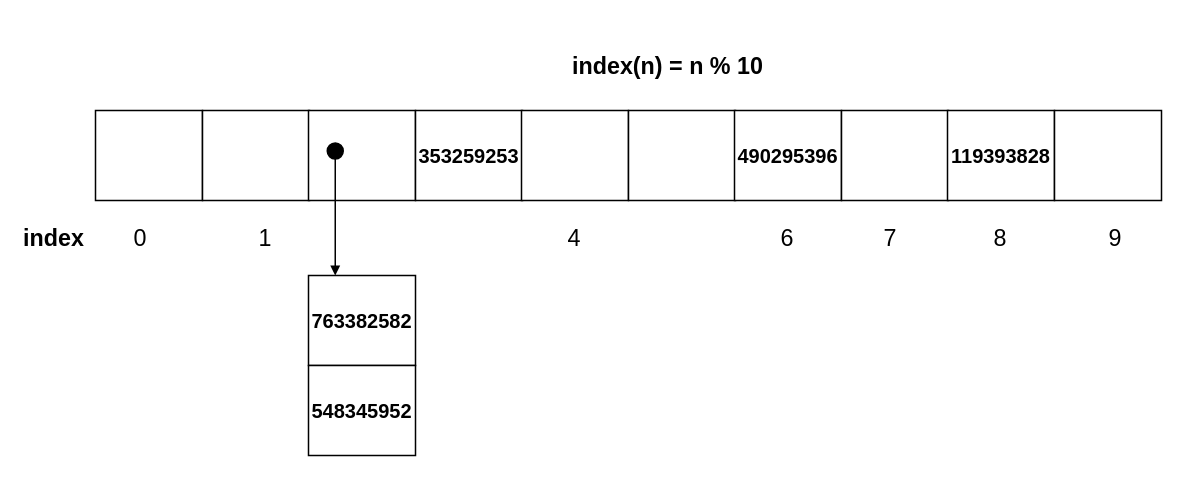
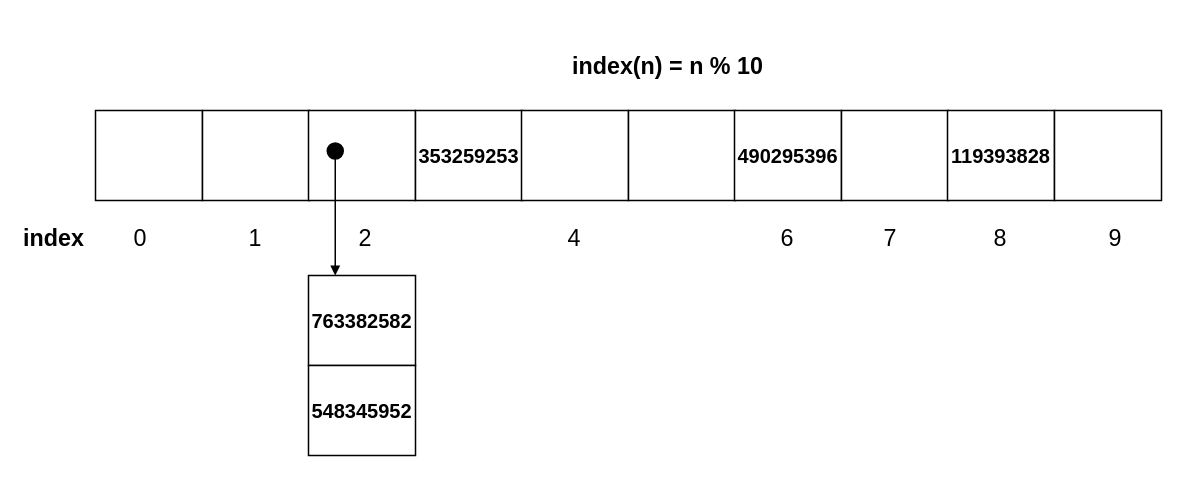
node "1": size 50x45 -> 30x45
node "2": added
